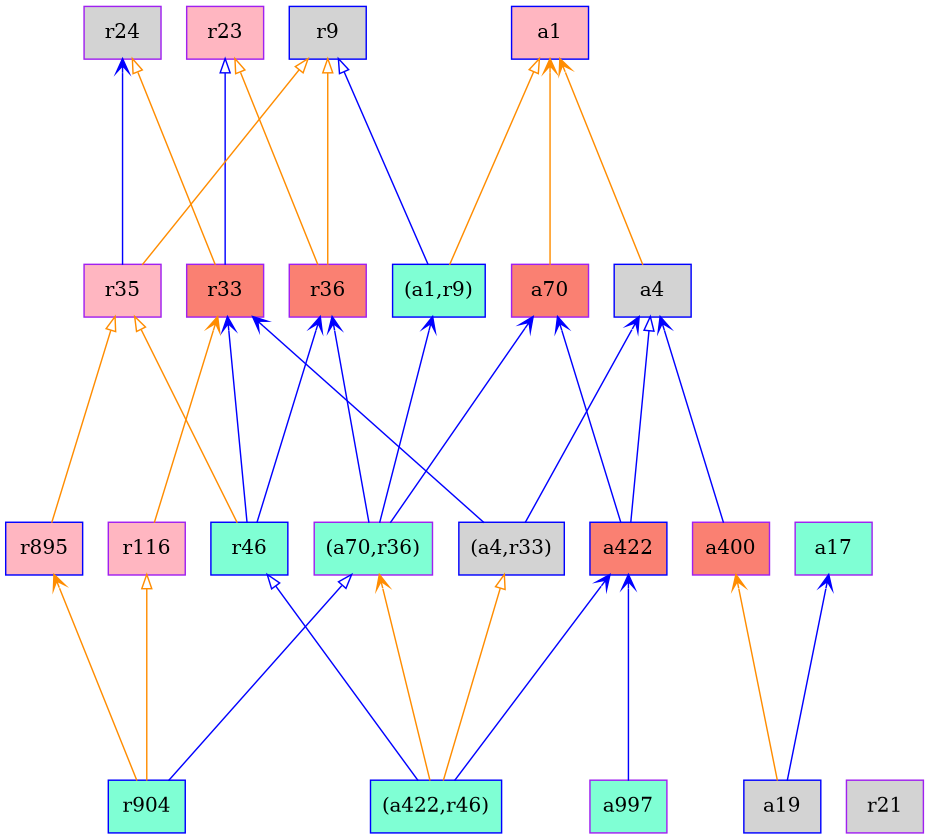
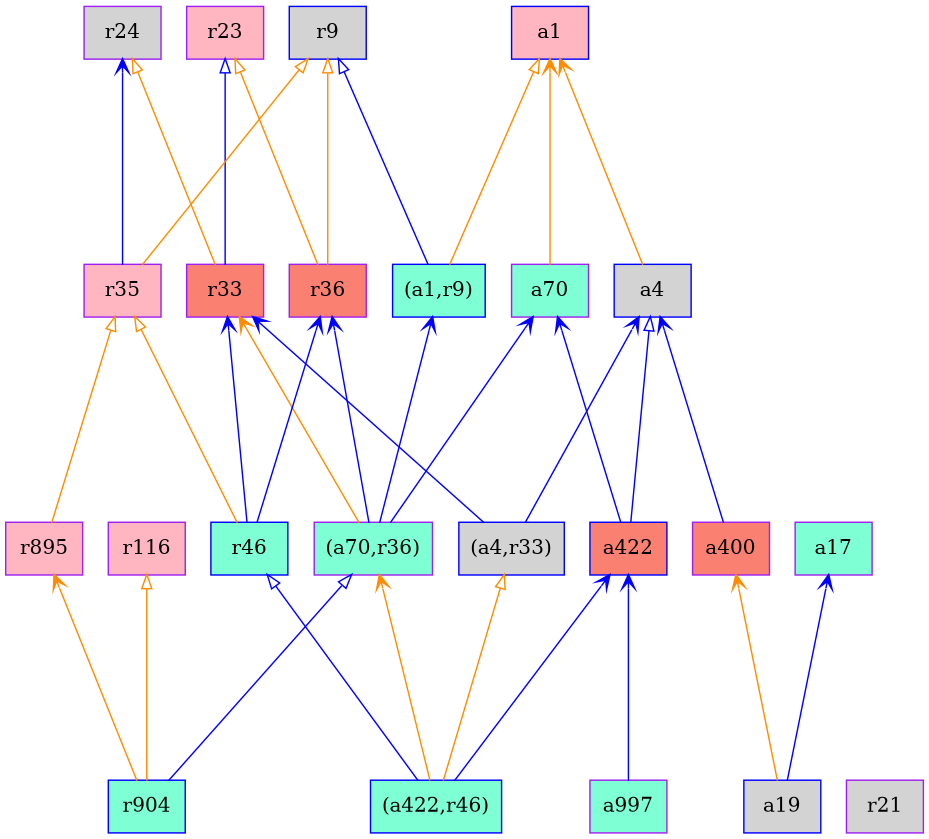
node "a70": fillcolor salmon -> aquamarine
edge "r116" -> "r33": now "(a70,r36)" -> "r33"
node "r895": color blue -> purple
